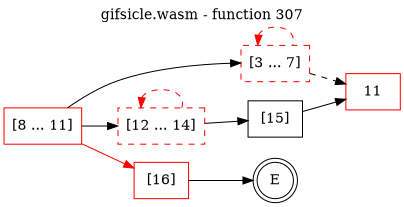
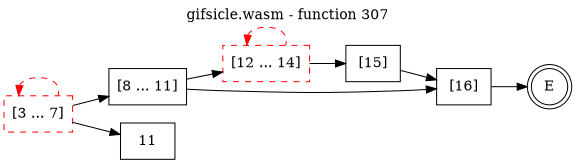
edge "[8 ... 11]" -> "[3 ... 7]": reversed
edge "[3 ... 7]" -> "11": style dashed -> solid
node "11": color red -> black
edge "[15]" -> "11": now "[15]" -> "[16]"
node "[8 ... 11]": color red -> black
edge "[8 ... 11]" -> "[16]": color red -> black
node "[16]": color red -> black
